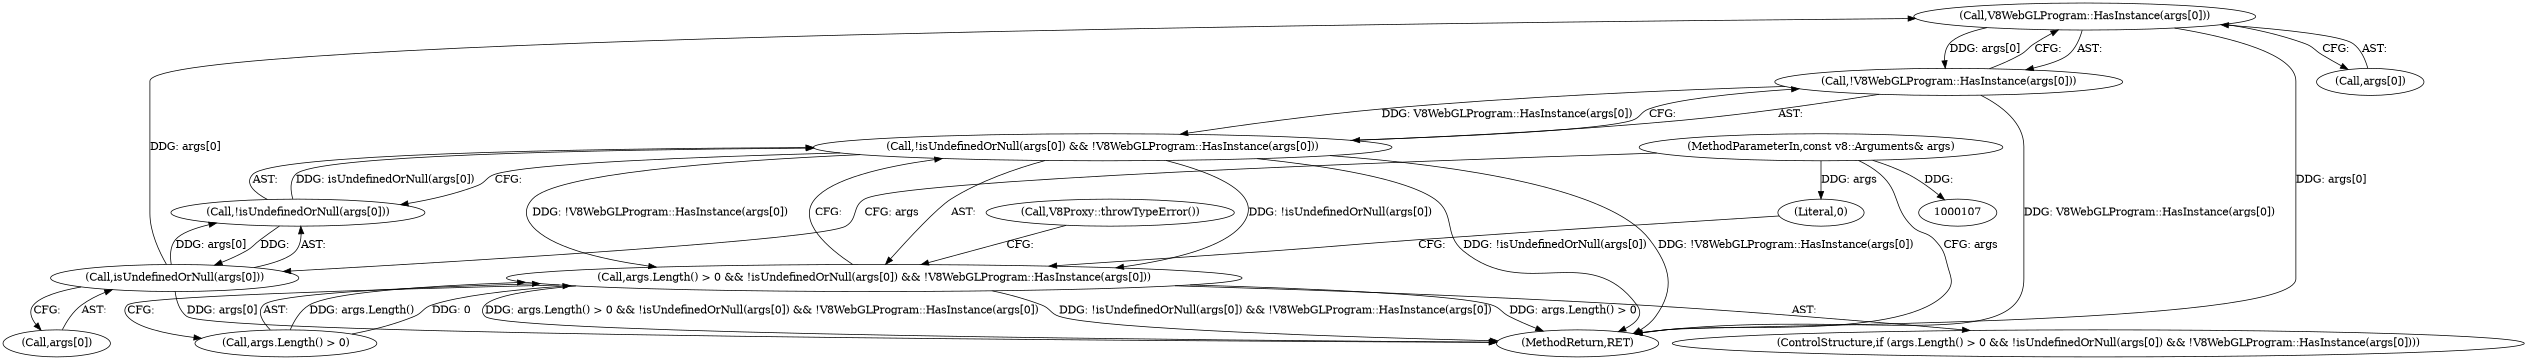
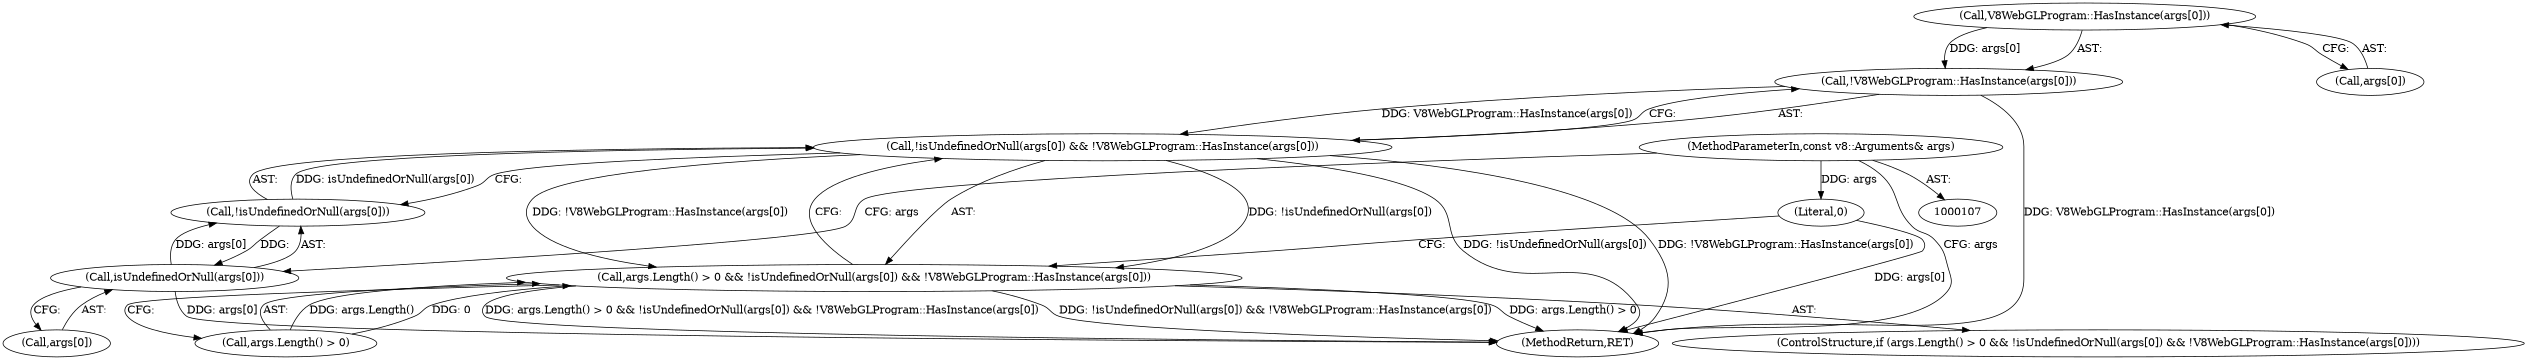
edge "(Call,isUndefinedOrNull(args[0]))" -> "(Call,V8WebGLProgram::HasInstance(args[0]))": removed, label "DDG: args[0]"
edge "(Call,!V8WebGLProgram::HasInstance(args[0]))" -> "(Call,V8WebGLProgram::HasInstance(args[0]))": removed, label "CFG:"
edge "(MethodParameterIn,const v8::Arguments& args)" -> "1000107": label "DDG: " -> "AST: "
node "(Call,V8Proxy::throwTypeError())": removed
edge "(Call,V8WebGLProgram::HasInstance(args[0]))" -> "(MethodReturn,RET)": now "(Literal,0)" -> "(MethodReturn,RET)"
